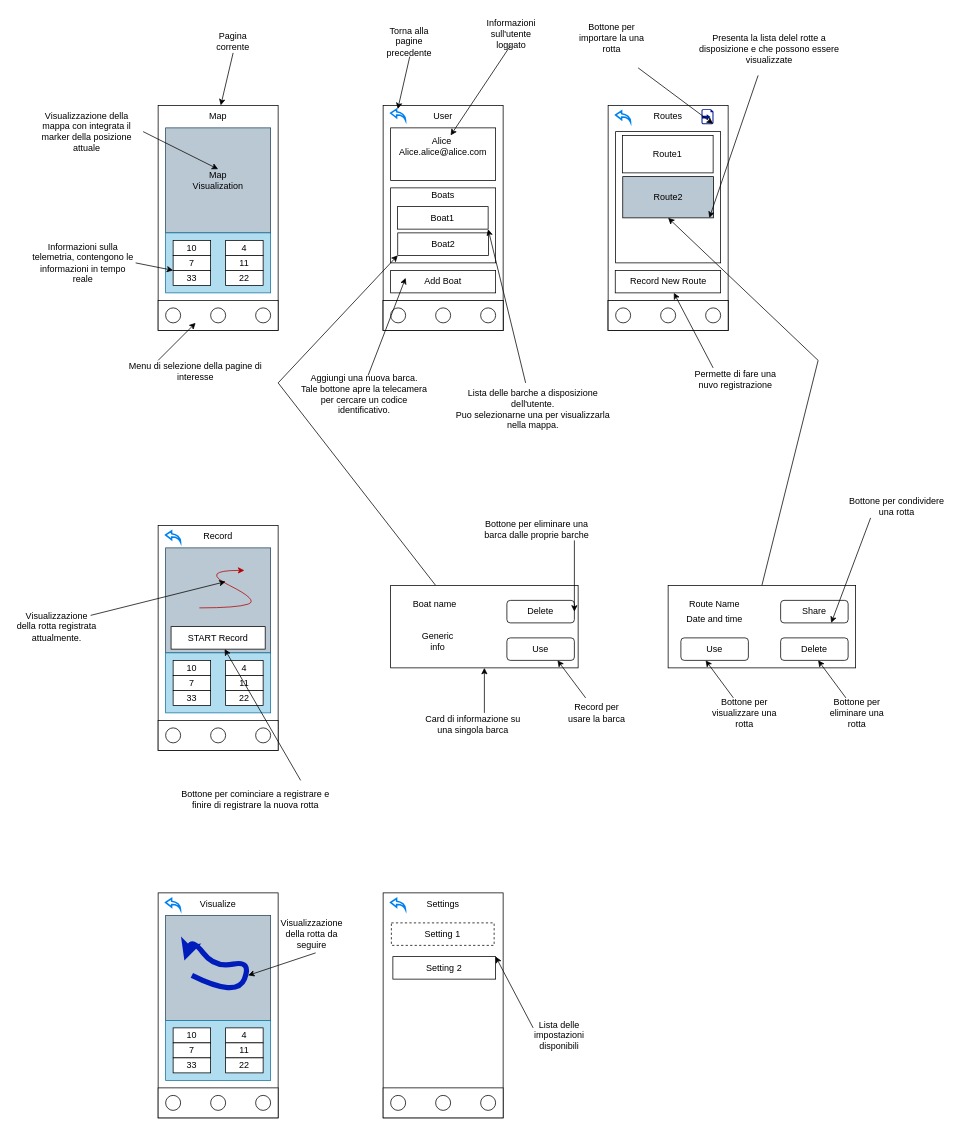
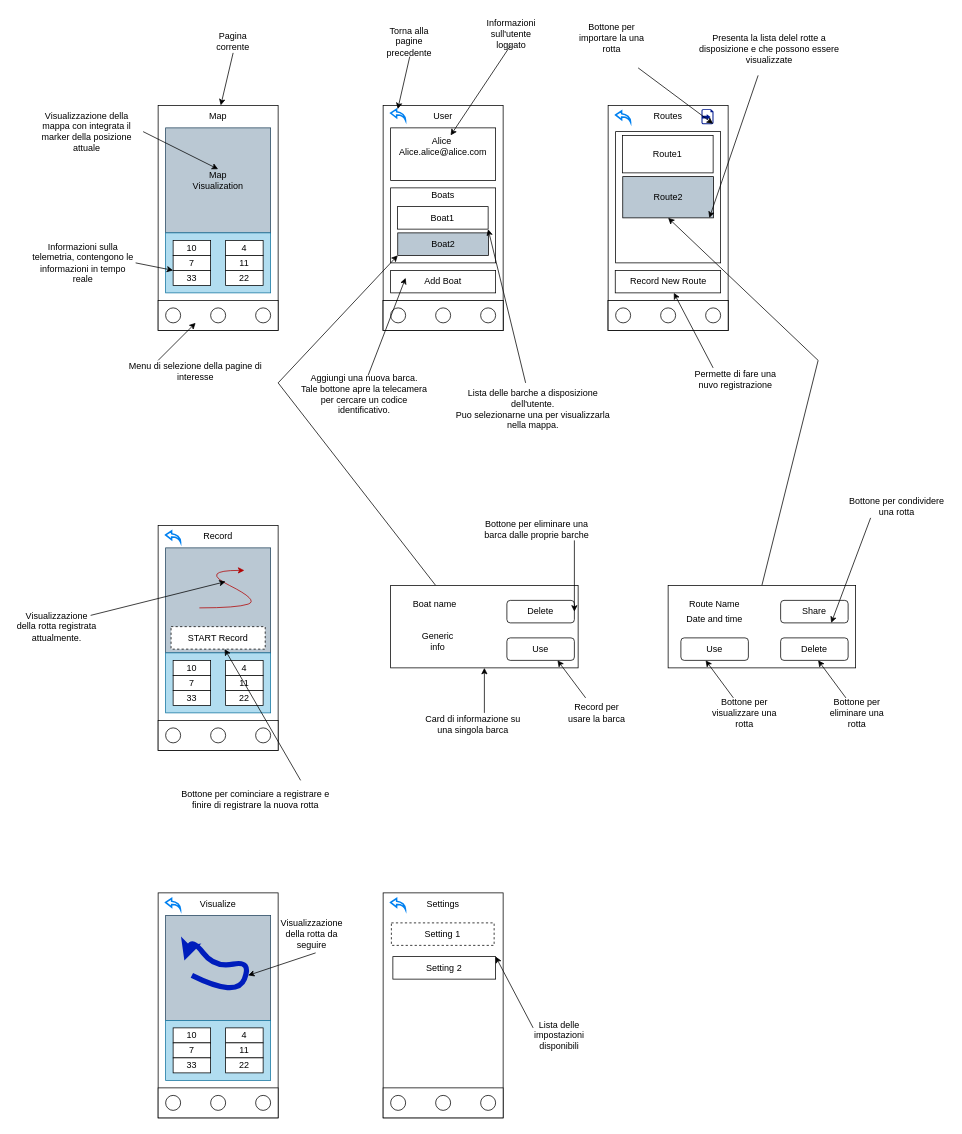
node "Boat2": fillcolor #ffffff -> #bac8d3
node "START Record": style solid -> dashed
